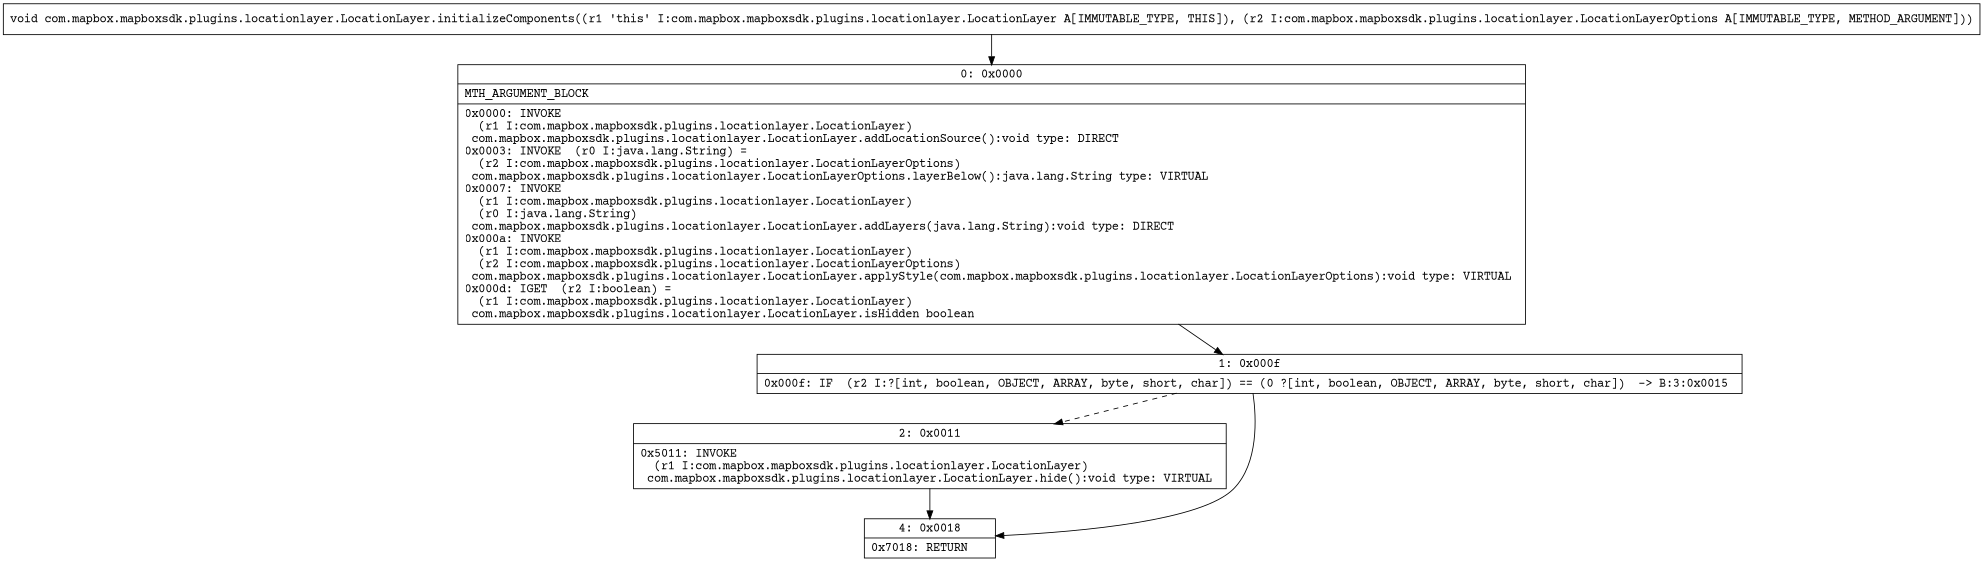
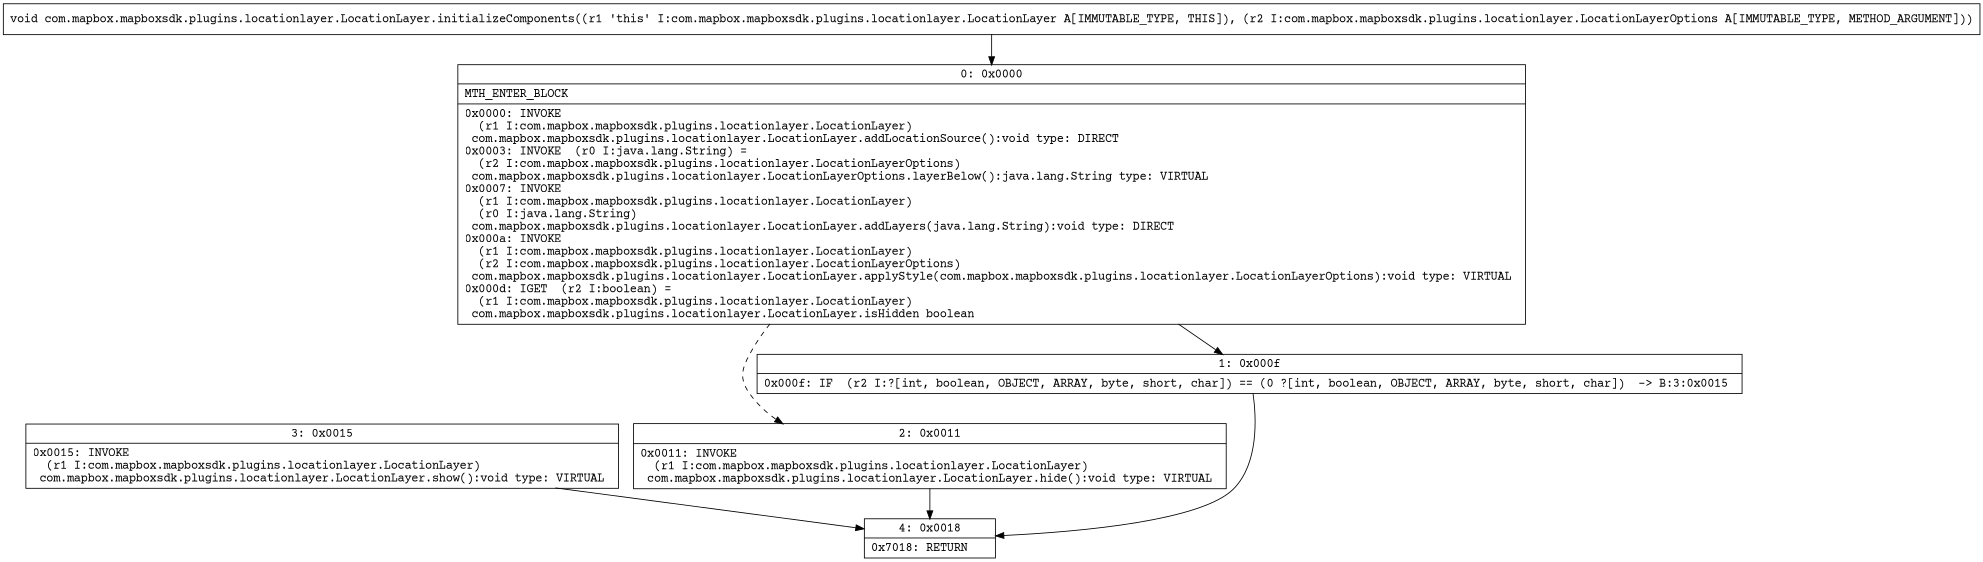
node "0: 0x0000": text "MTH_ARGUMENT_BLOCK" -> "MTH_ENTER_BLOCK"
edge "1: 0x000f" -> "2: 0x0011": now "0: 0x0000" -> "2: 0x0011"
node "2: 0x0011": text "0x5011: INVOKE" -> "0x0011: INVOKE"
node "3: 0x0015": added
